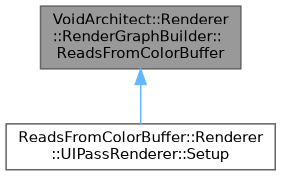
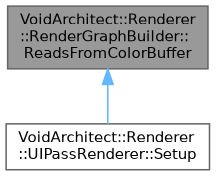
node "ReadsFromColorBuffer::Renderer ::UIPassRenderer::Setup": label "ReadsFromColorBuffer::Renderer ::UIPassRenderer::Setup" -> "VoidArchitect::Renderer ::UIPassRenderer::Setup"
